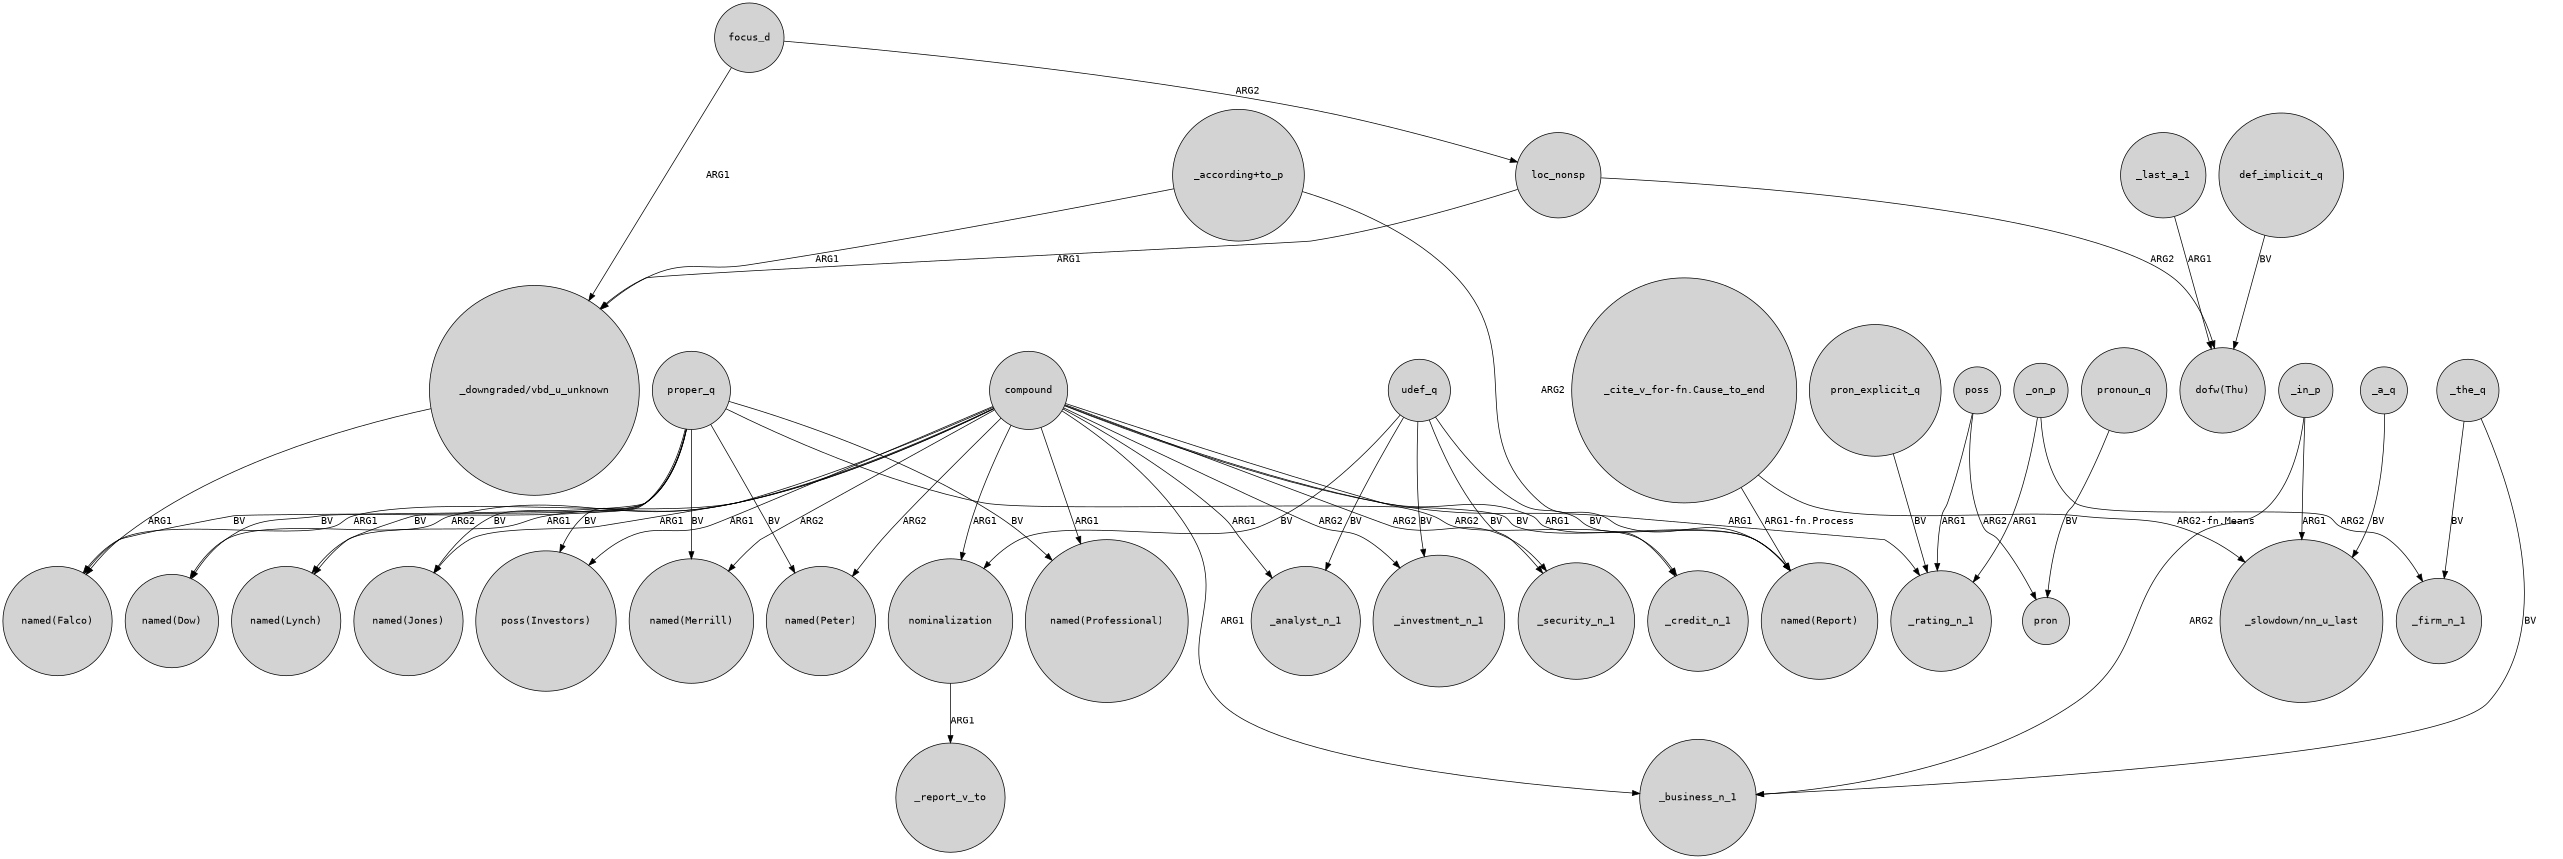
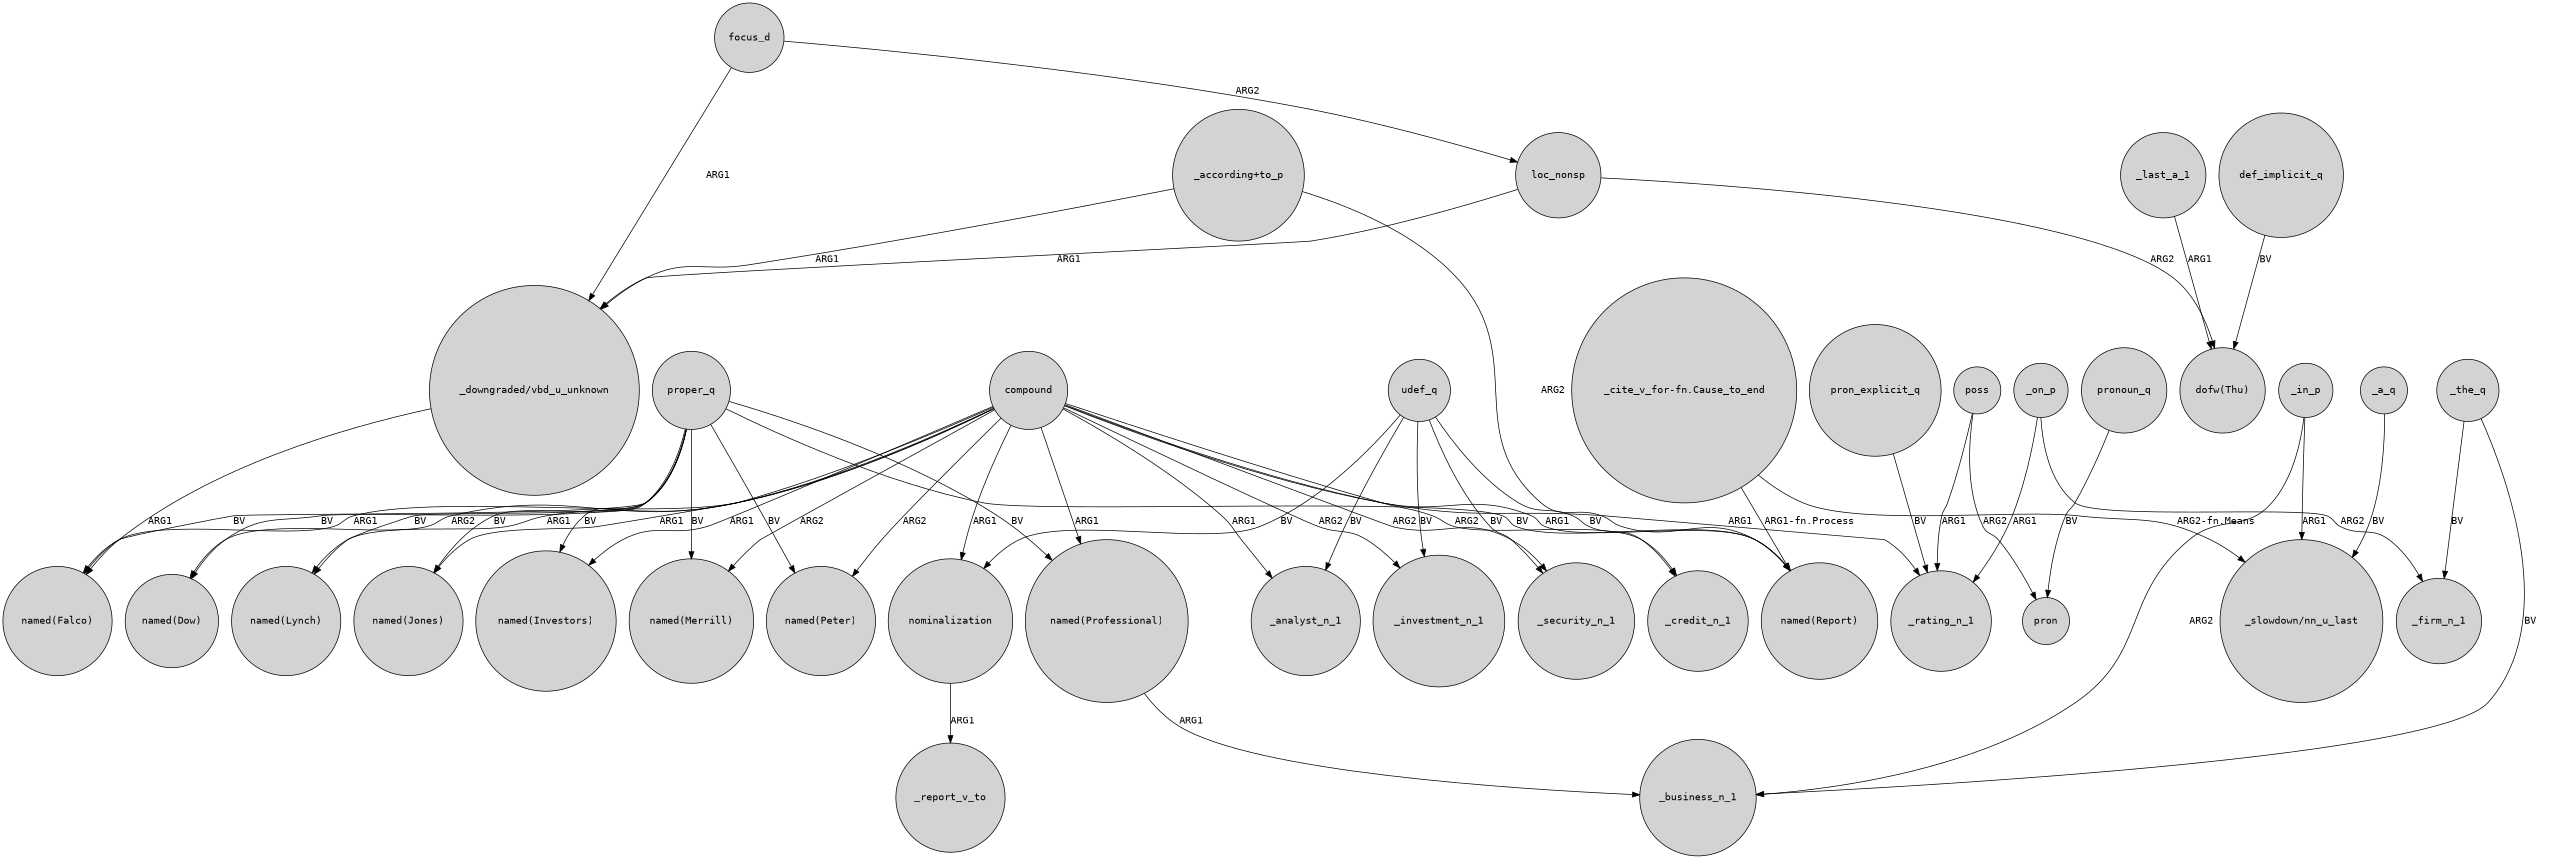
node "poss(Investors)": label "poss(Investors)" -> "named(Investors)"
edge "compound" -> "_business_n_1": now "named(Professional)" -> "_business_n_1"
